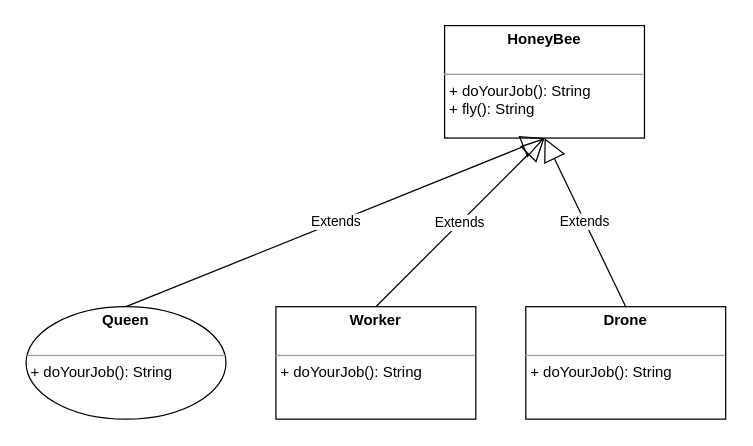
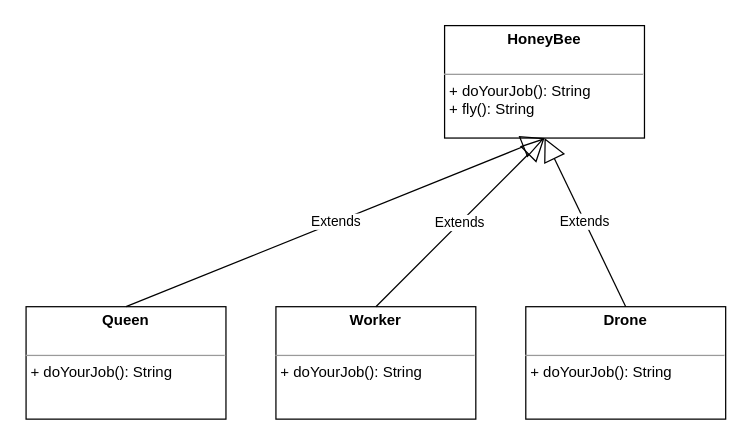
node "Queen + doYourJob(): String": shape ellipse -> rectangle
